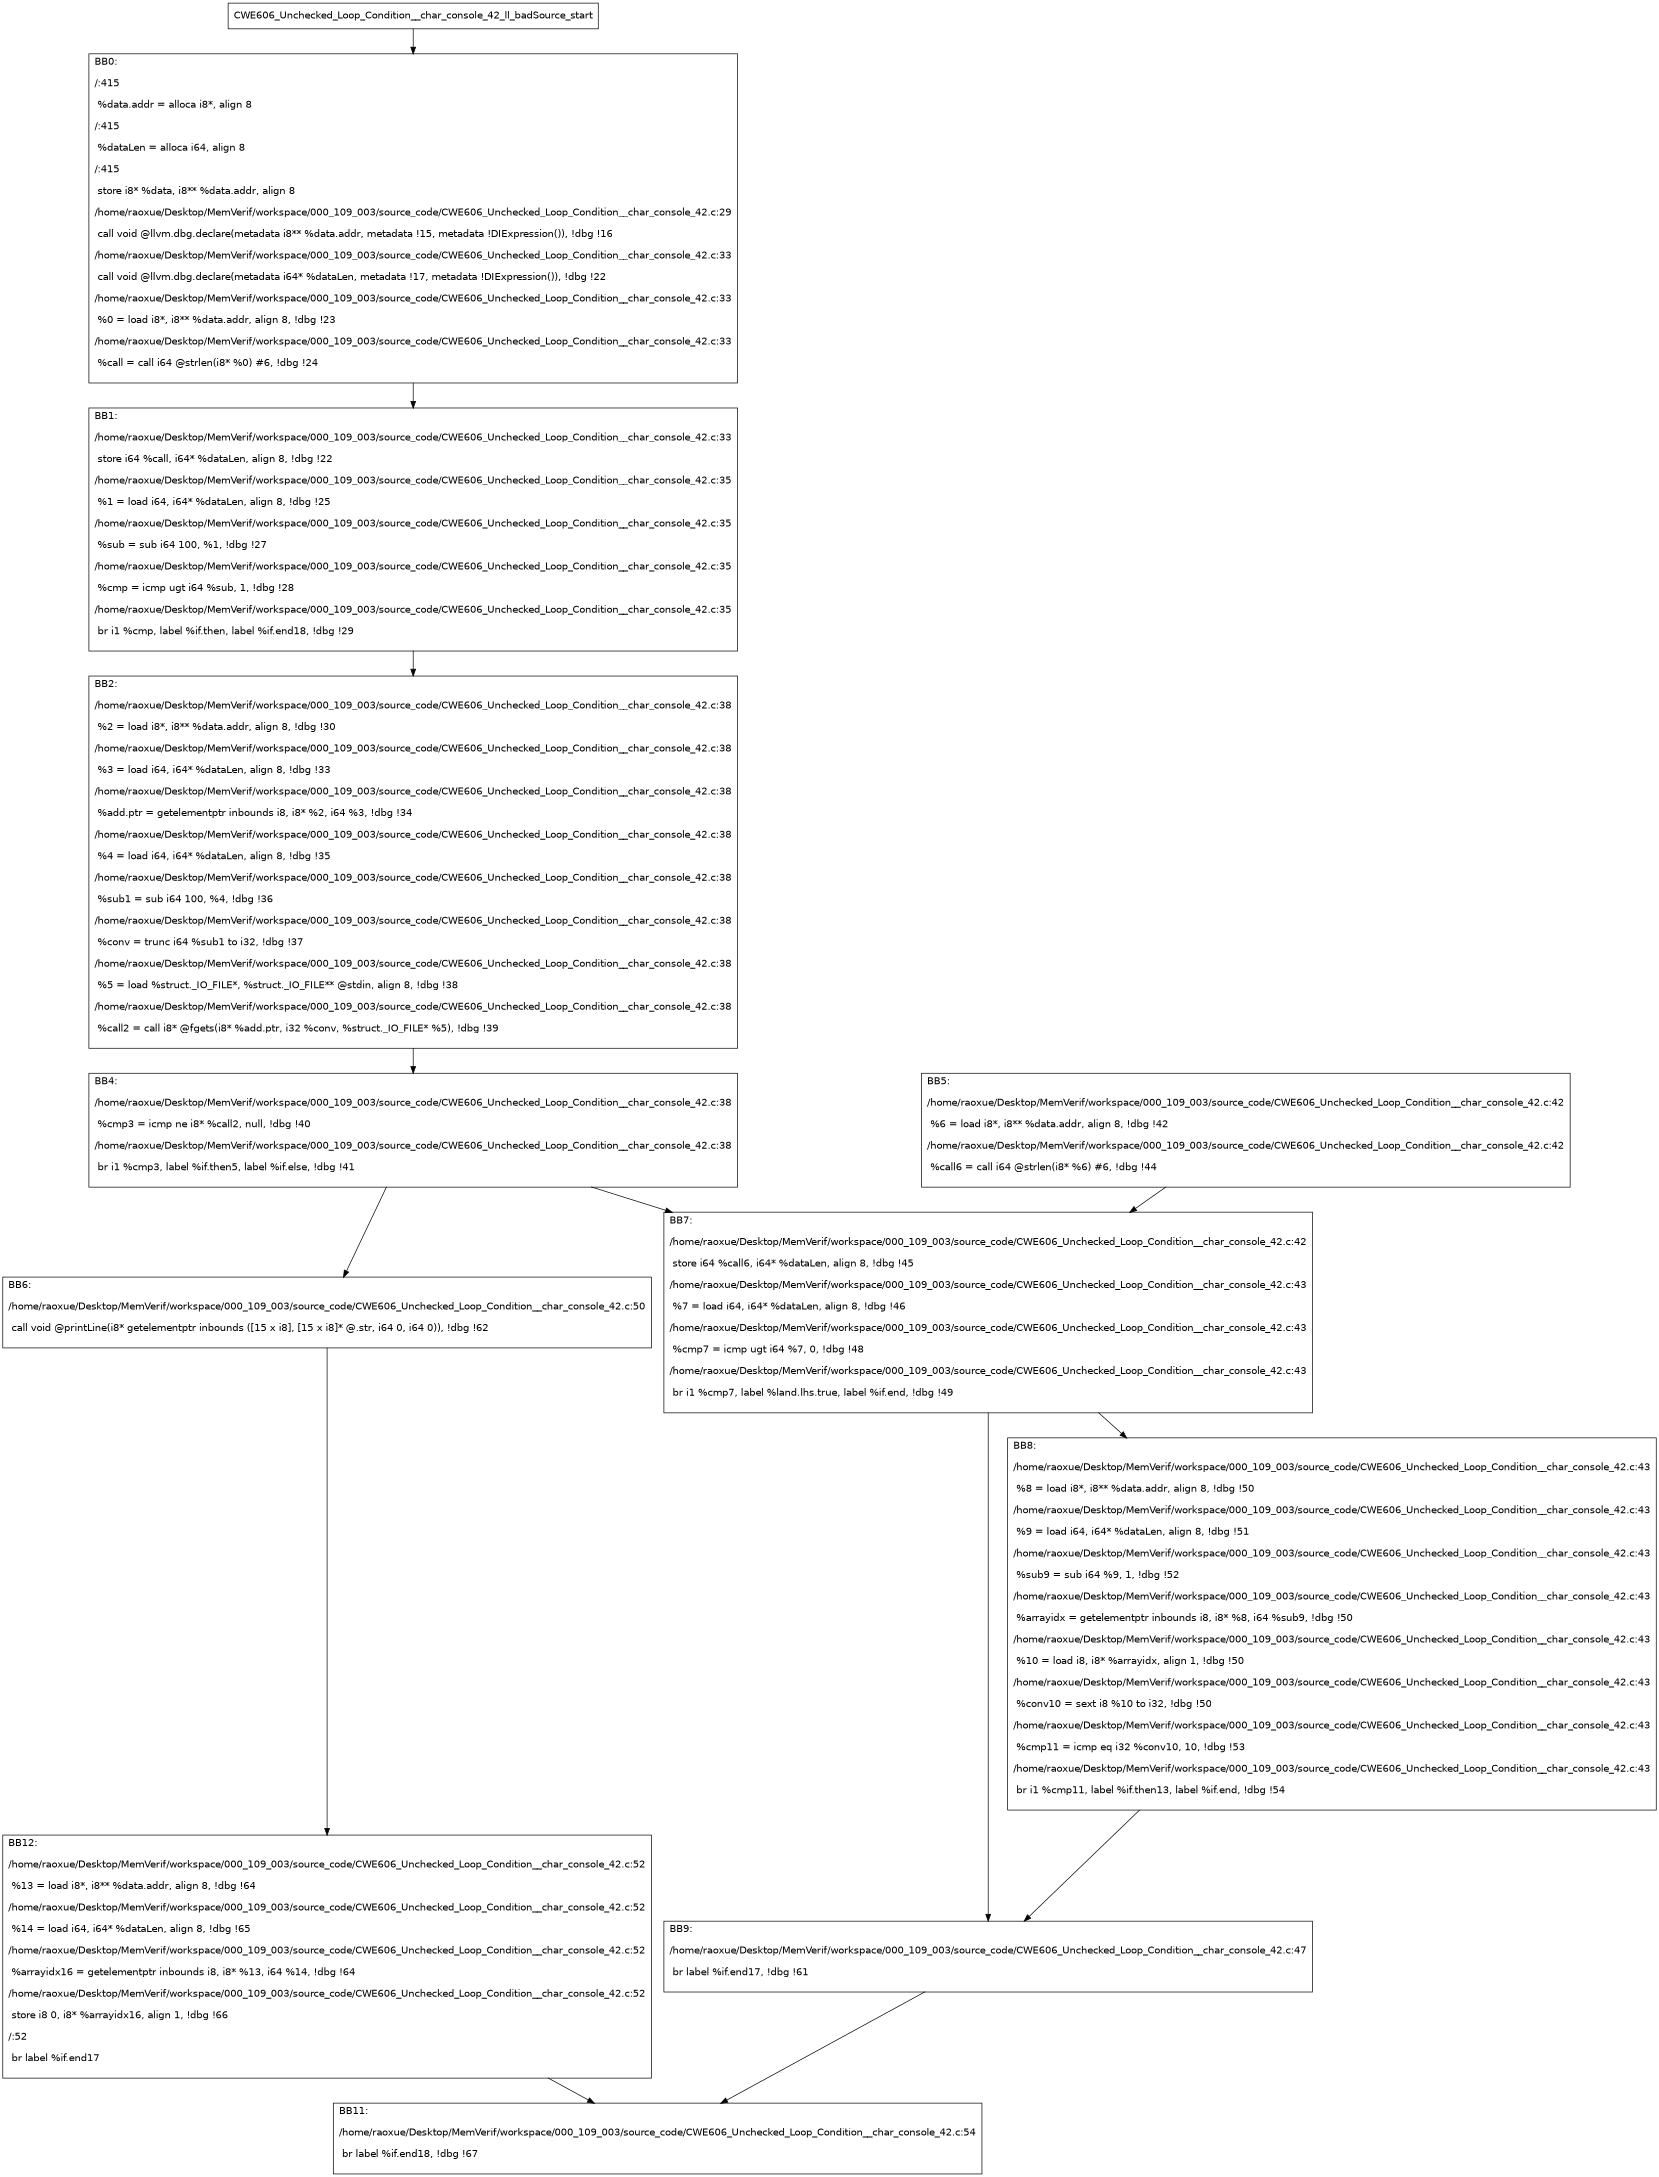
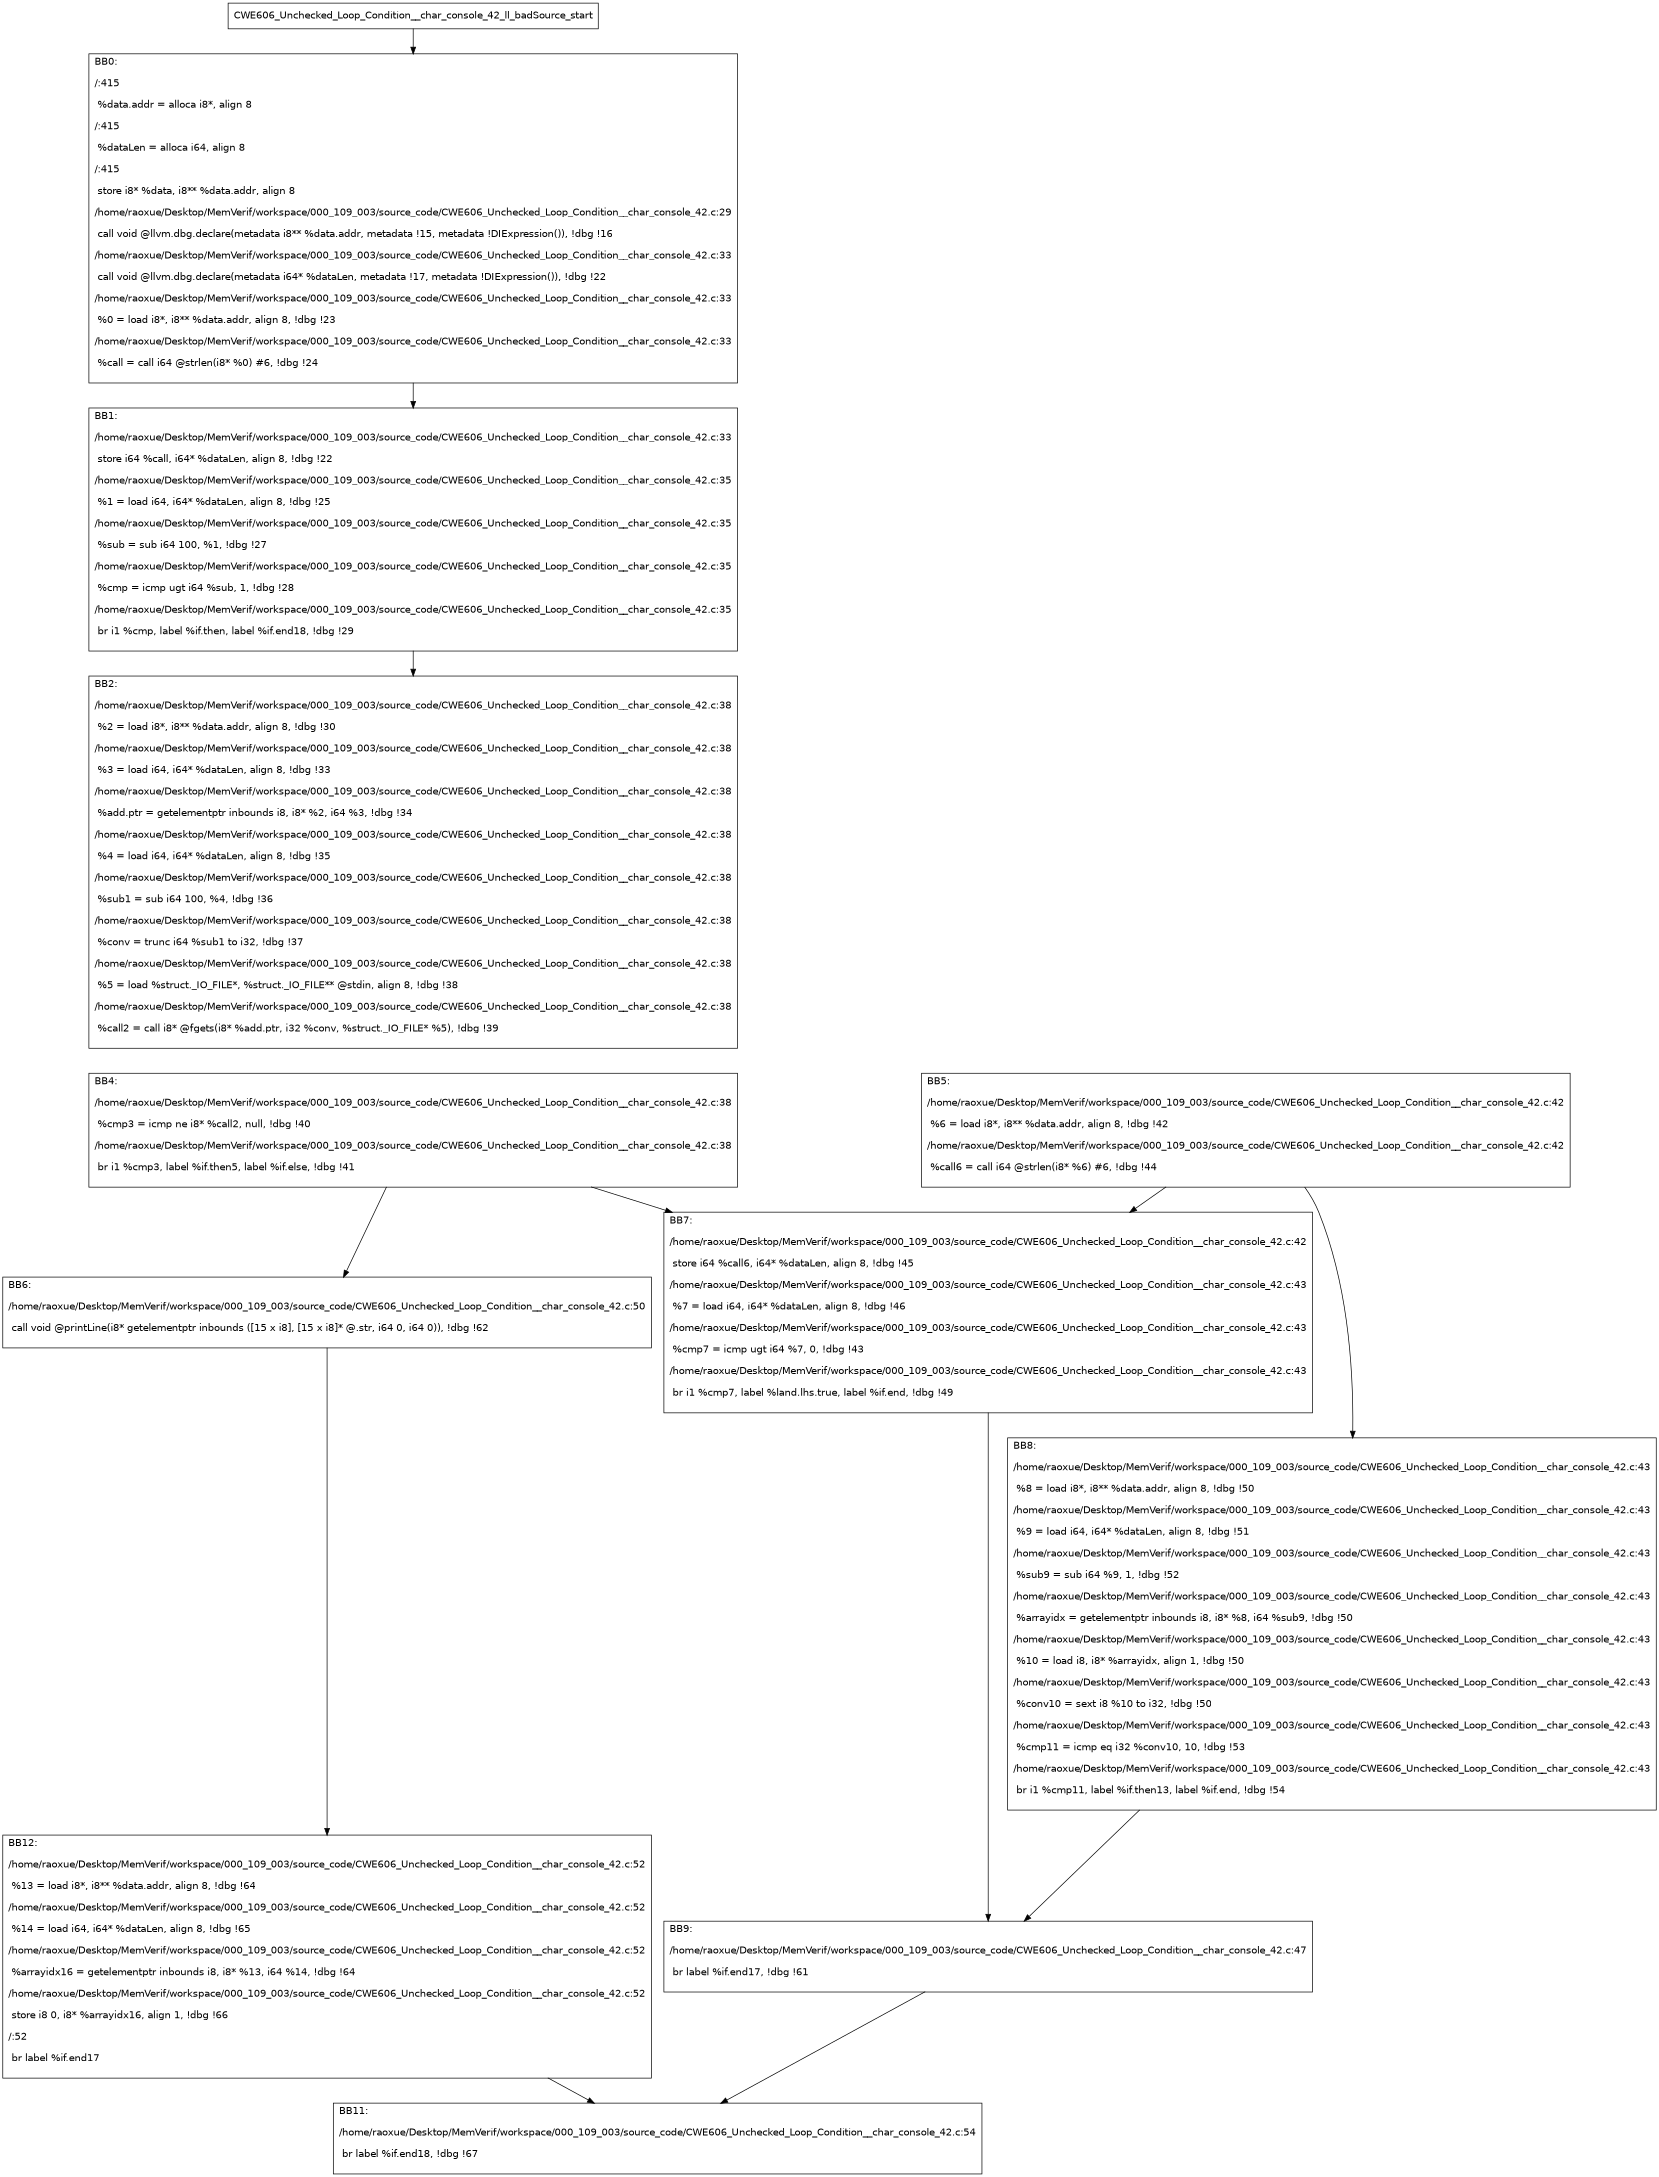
edge "BB2:" -> "BB4:": removed
node "BB7:": text "%cmp7 = icmp ugt i64 %7, 0, !dbg !48" -> "%cmp7 = icmp ugt i64 %7, 0, !dbg !43"
edge "BB7:" -> "BB8:": now "BB5:" -> "BB8:"
